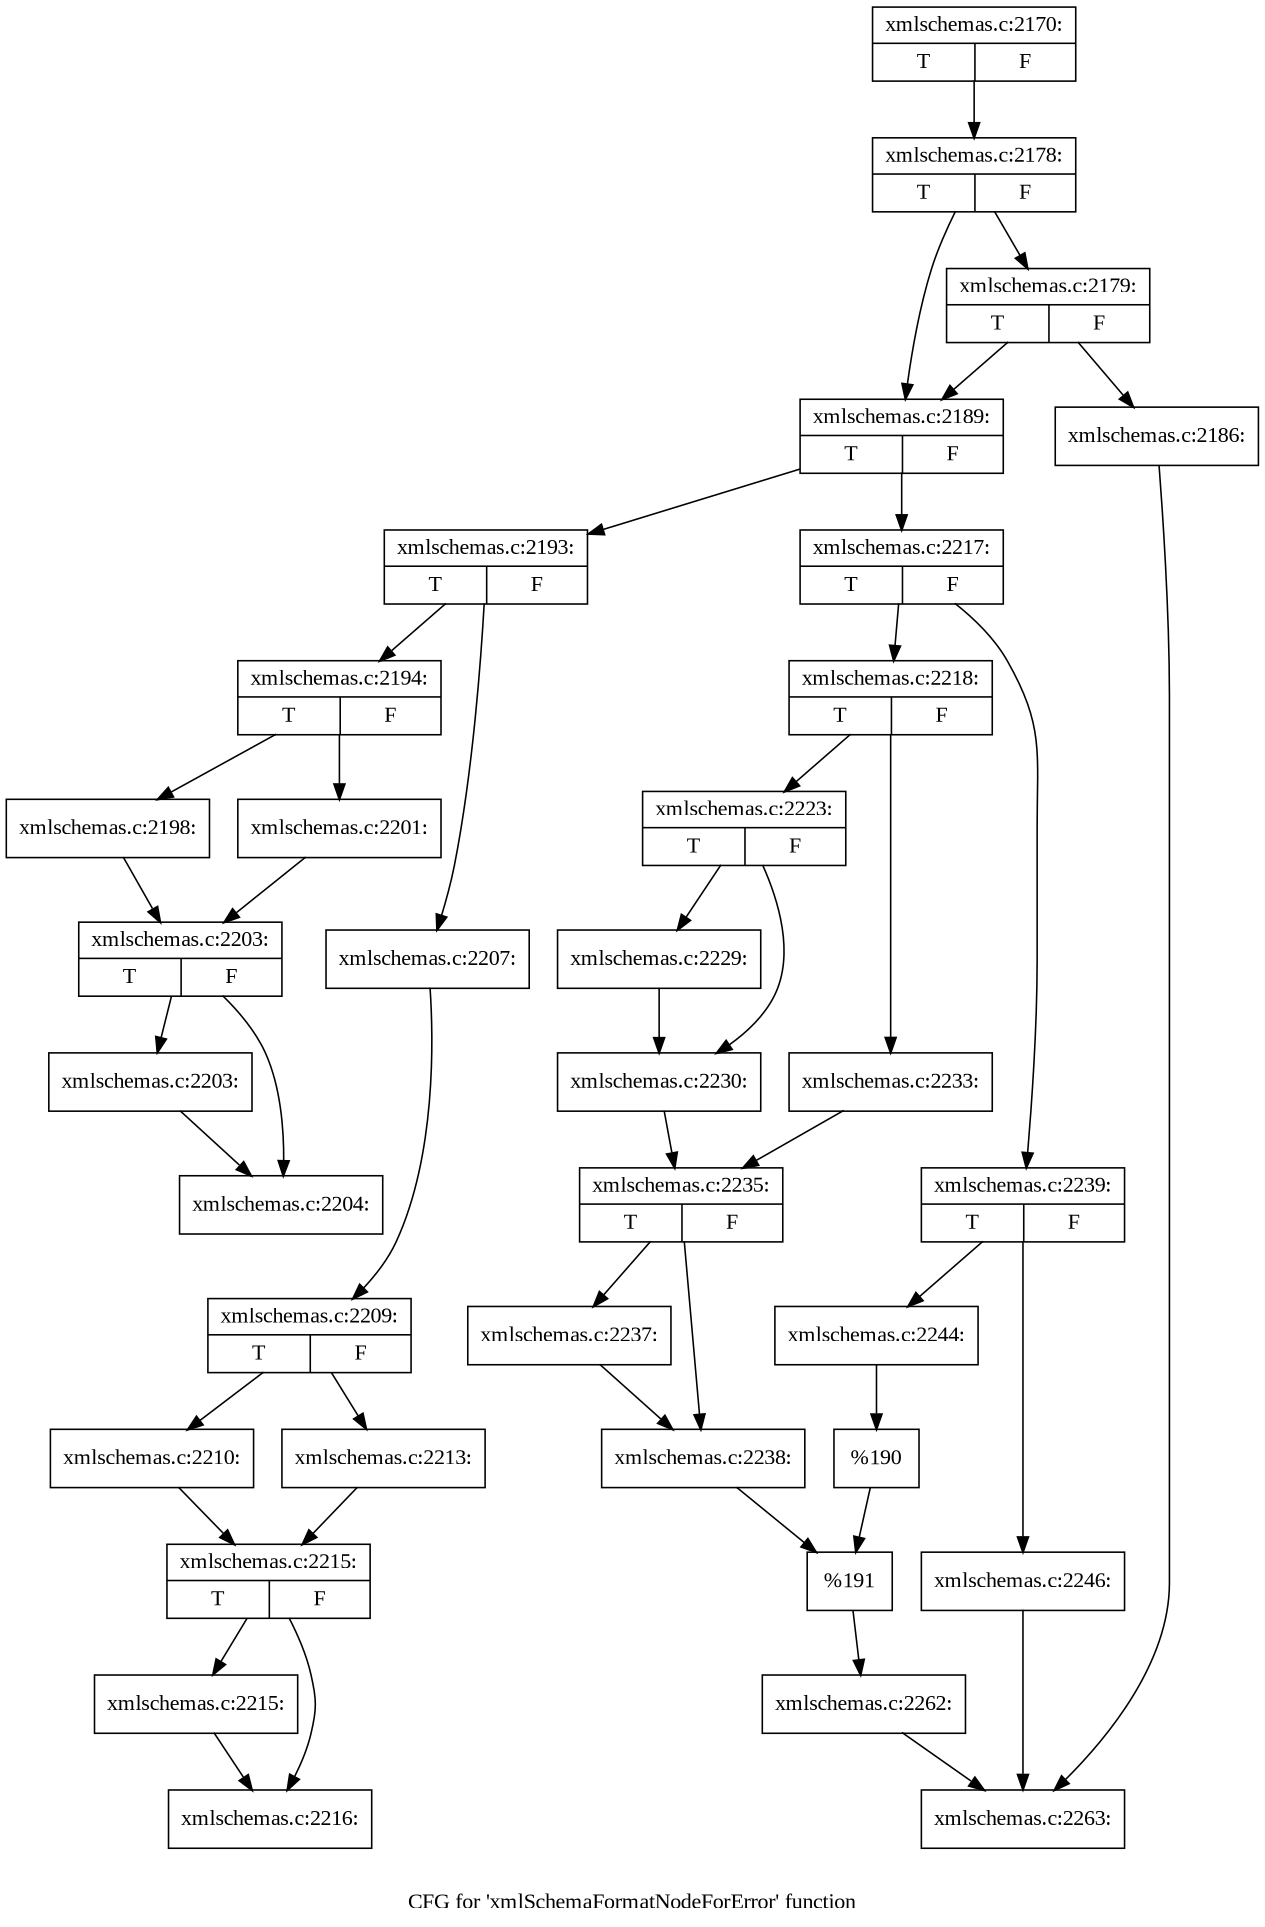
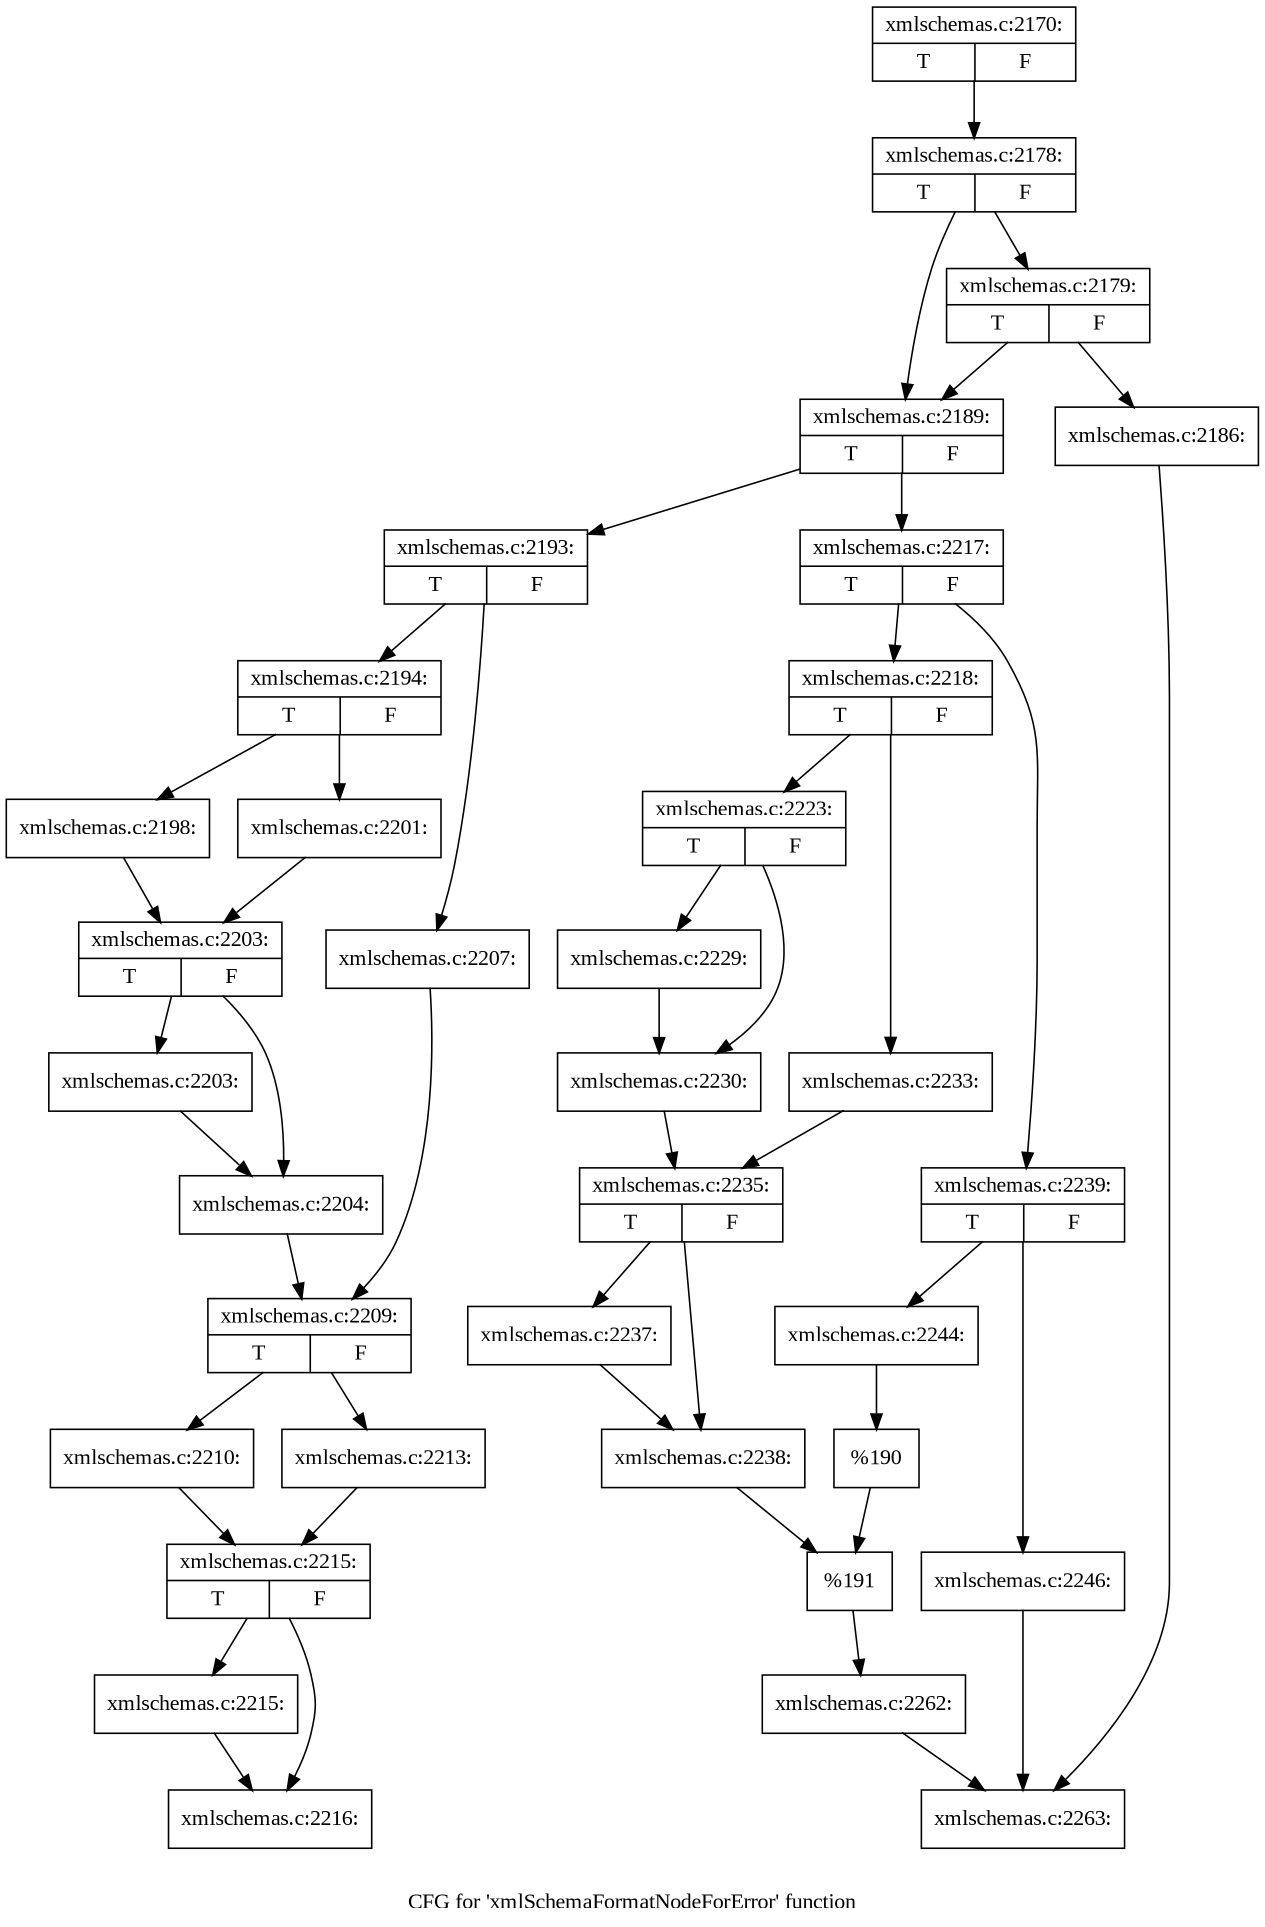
edge "xmlschemas.c:2204:" -> "xmlschemas.c:2209:": added
